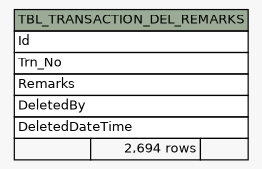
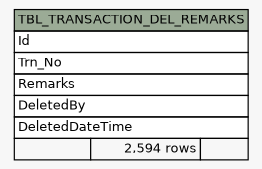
node "TBL_TRANSACTION_DEL_REMARKS": text "2,694 rows" -> "2,594 rows"
